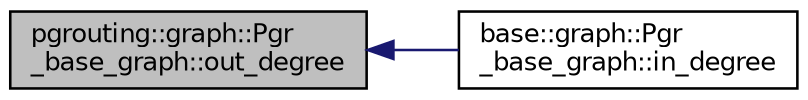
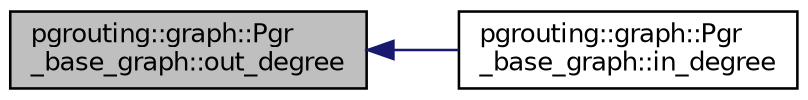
node "base::graph::Pgr _base_graph::in_degree": label "base::graph::Pgr _base_graph::in_degree" -> "pgrouting::graph::Pgr _base_graph::in_degree"
